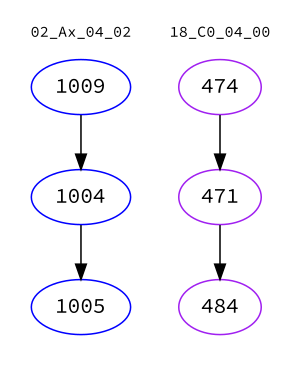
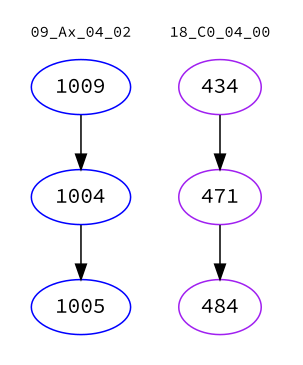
cluster "02_Ax_04_02": label "02_Ax_04_02" -> "09_Ax_04_02"
node "474": label "474" -> "434"
